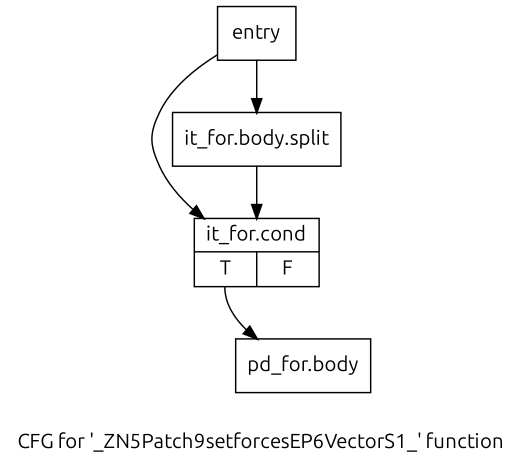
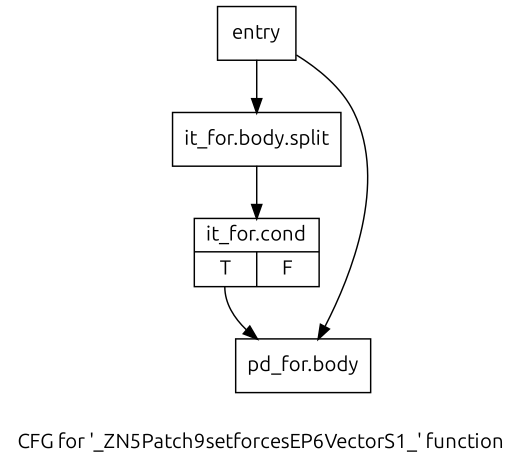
edge "entry" -> "it_for.cond": now "entry" -> "pd_for.body"
